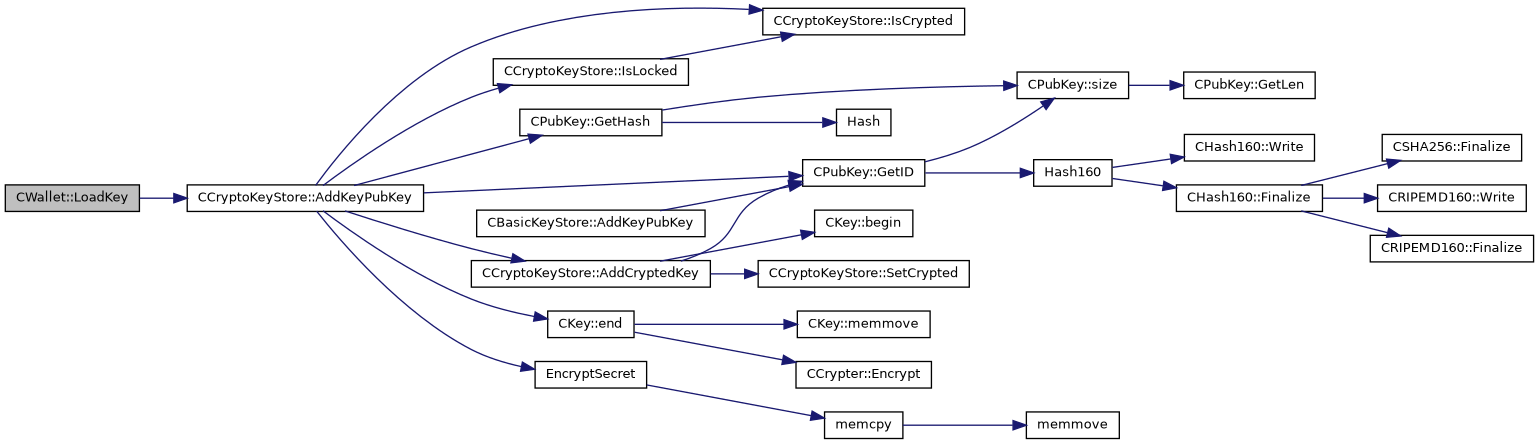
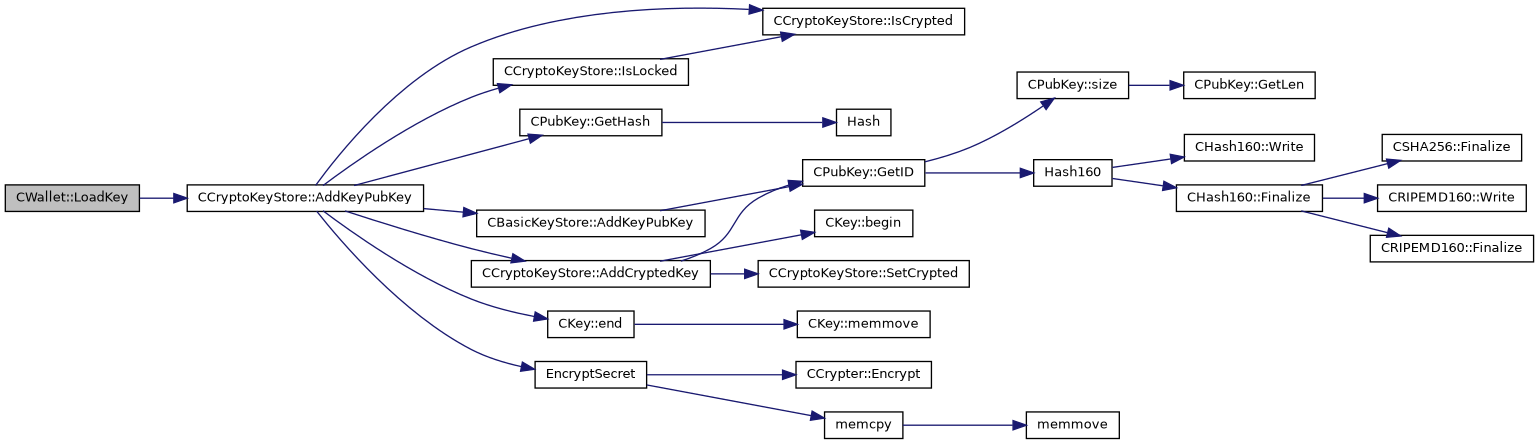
edge "CPubKey::GetHash" -> "CPubKey::size": removed
edge "CCryptoKeyStore::AddKeyPubKey" -> "CPubKey::GetID": now "CCryptoKeyStore::AddKeyPubKey" -> "CBasicKeyStore::AddKeyPubKey"
edge "CKey::end" -> "CCrypter::Encrypt": now "EncryptSecret" -> "CCrypter::Encrypt"
